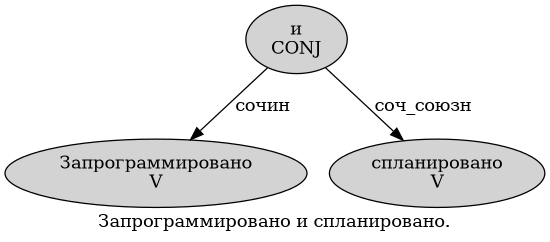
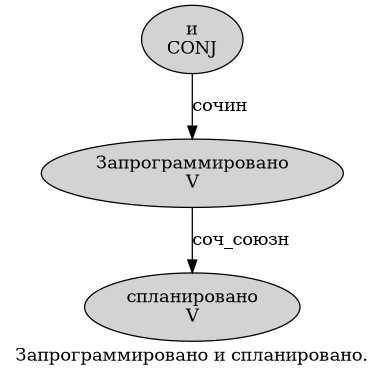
edge "и CONJ" -> "спланировано V": now "Запрограммировано V" -> "спланировано V"
